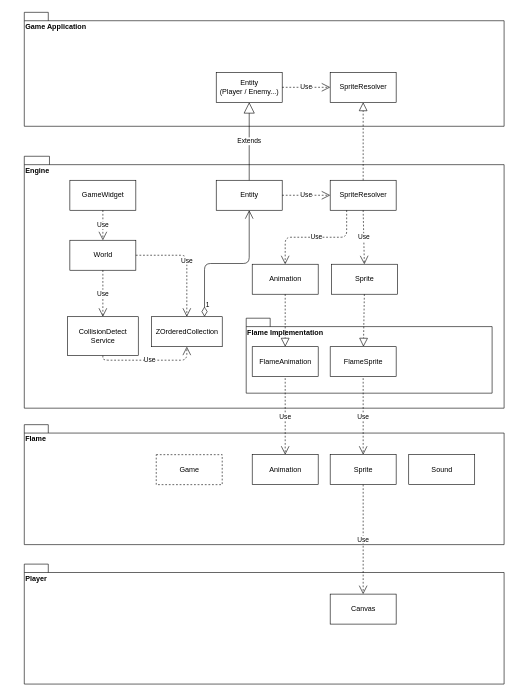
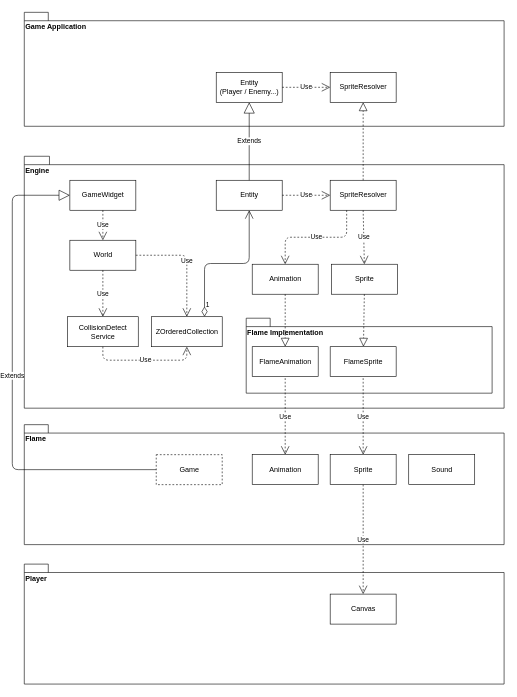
node "CollisionDetect Service": size 71x39 -> 71x30
edge "Game" -> "GameWidget": added, label "Extends"
